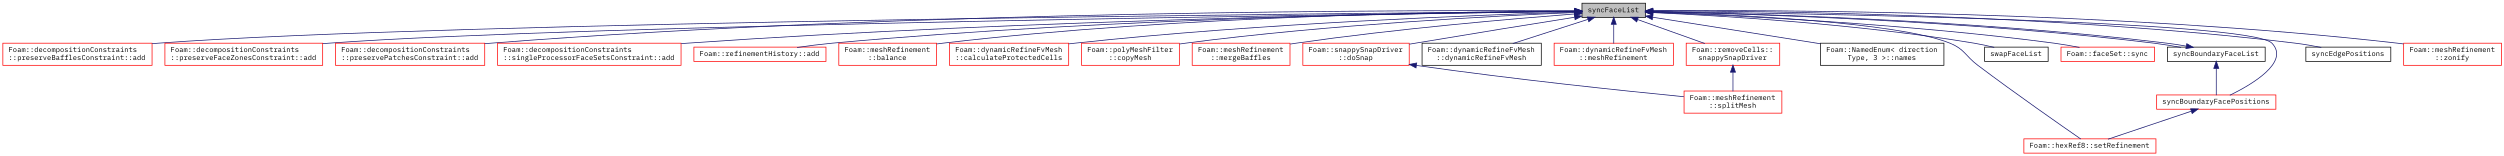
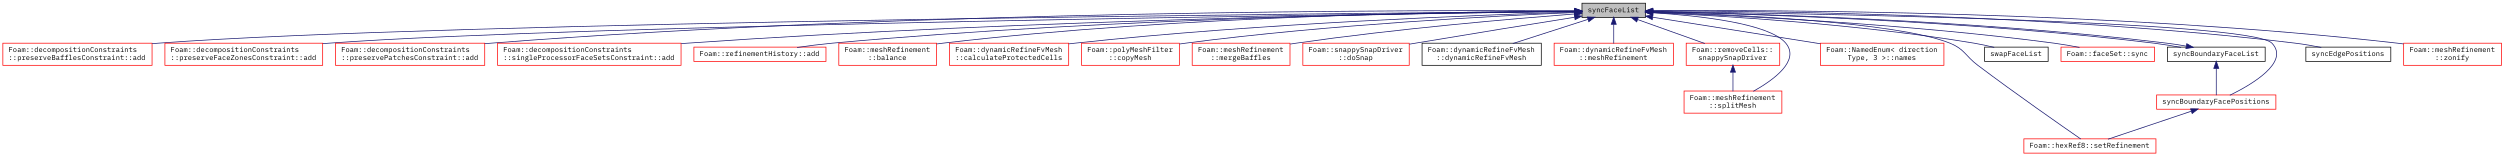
node "Foam::NamedEnum< direction Type, 3 >::names": color black -> red
edge "Foam::meshRefinement ::splitMesh" -> "Foam::snappySnapDriver ::doSnap": now "Foam::meshRefinement ::splitMesh" -> "syncFaceList"
